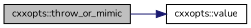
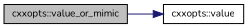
node "cxxopts::throw_or_mimic": label "cxxopts::throw_or_mimic" -> "cxxopts::value_or_mimic"
